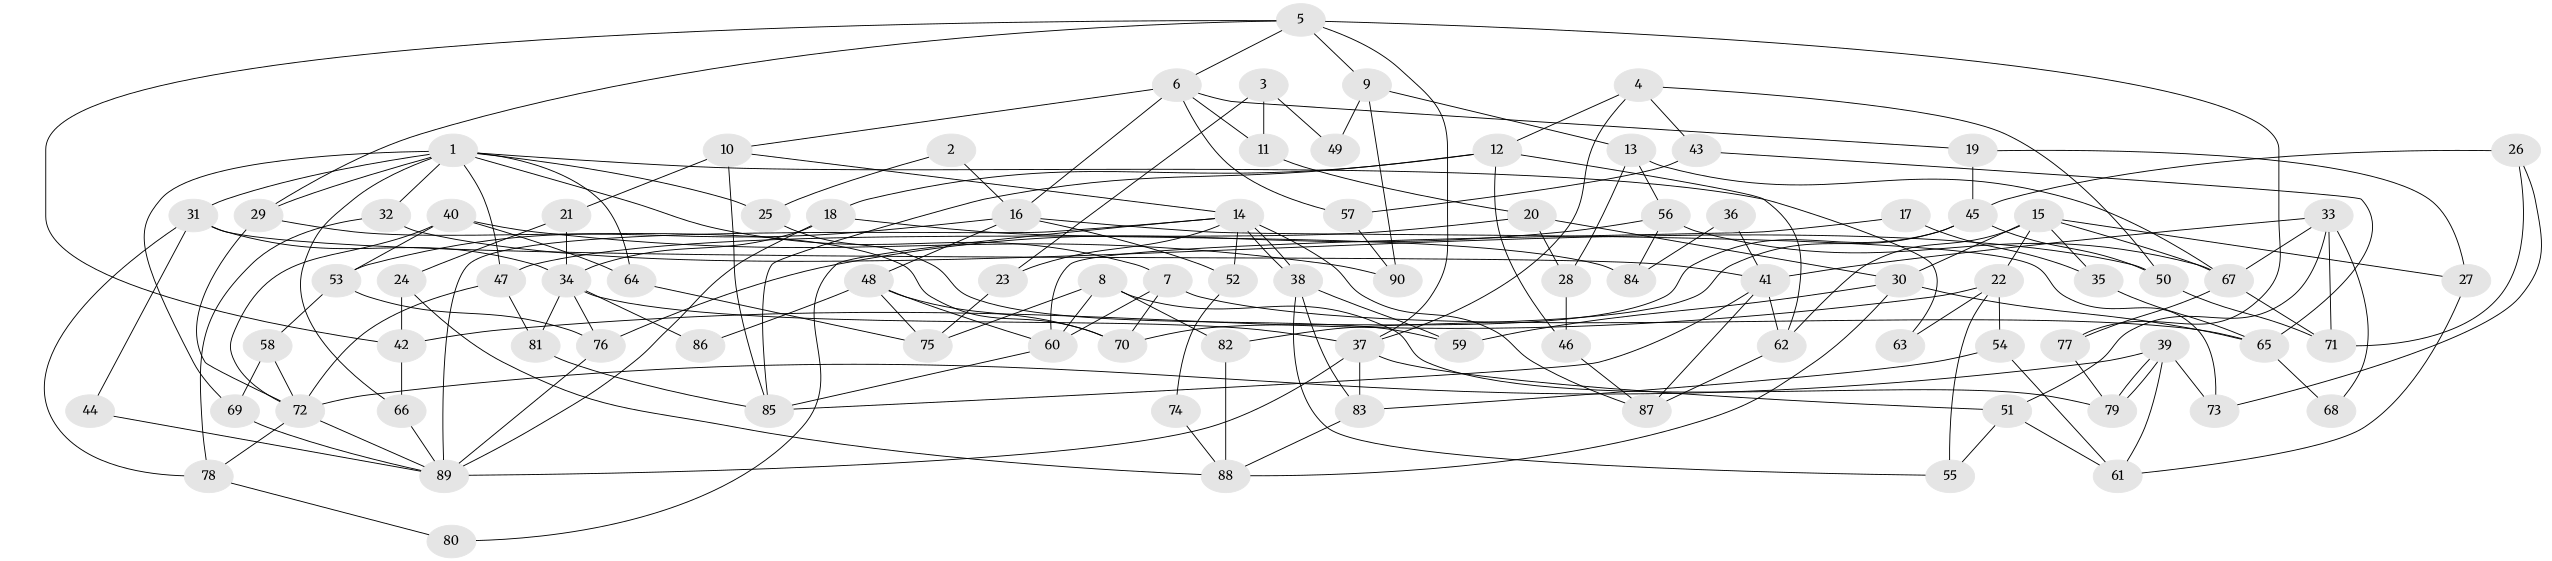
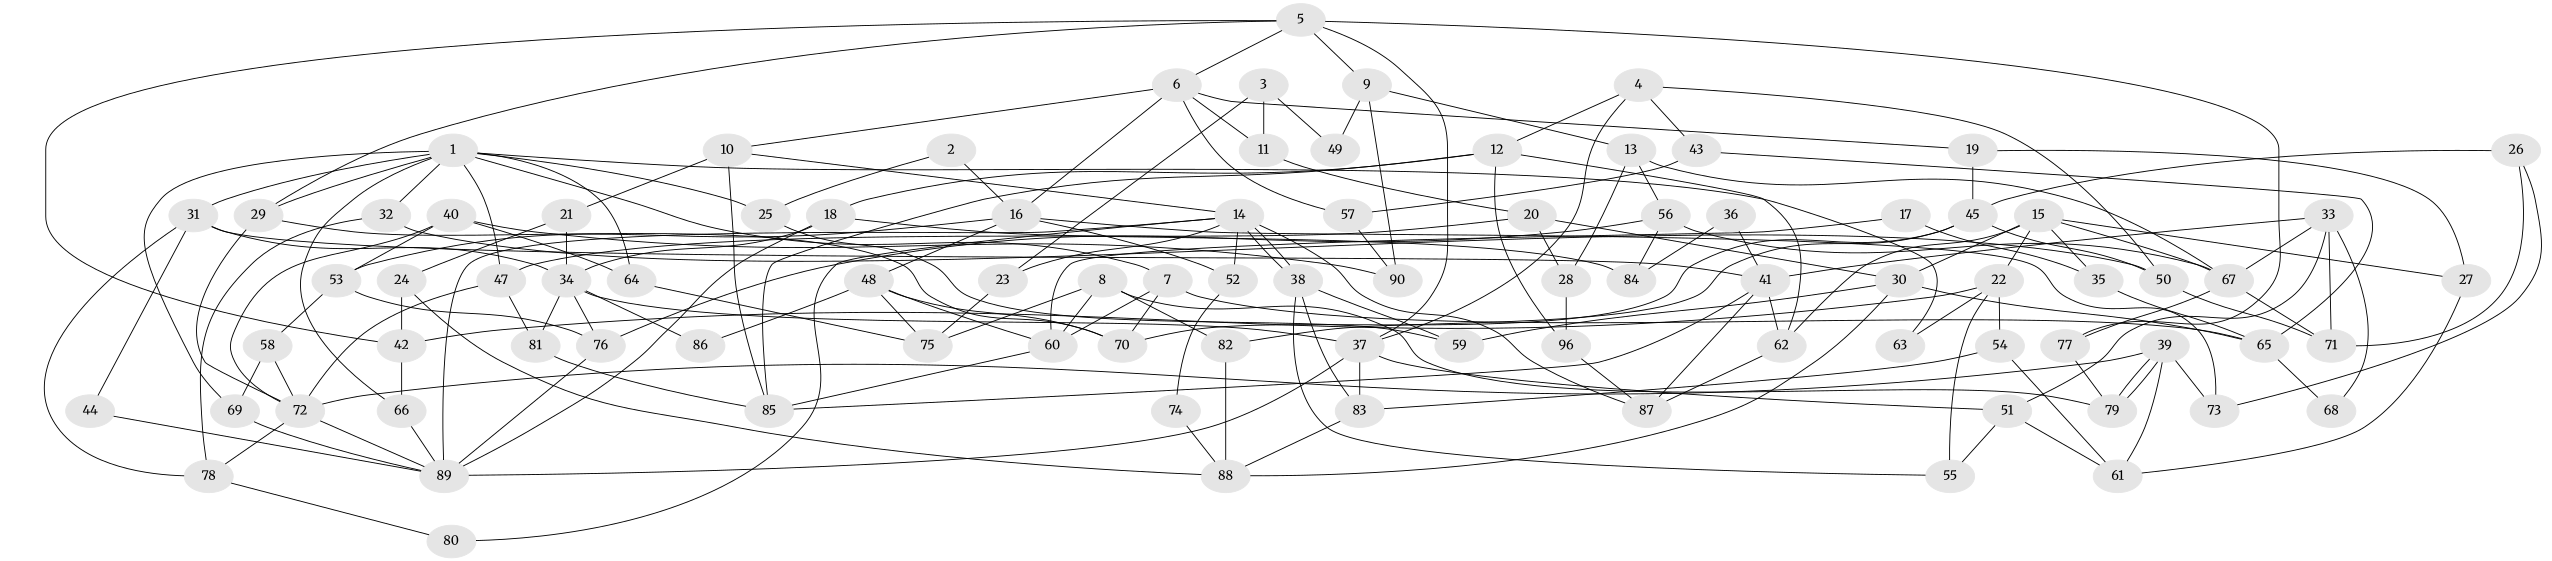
node "46": label "46" -> "96"
